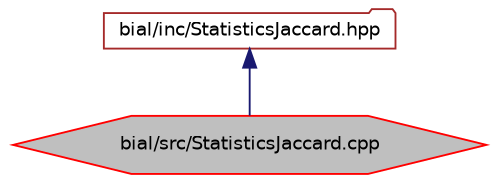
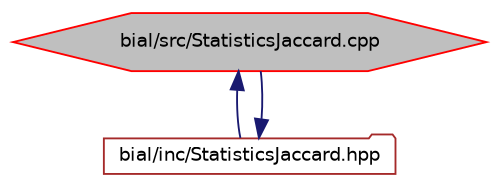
edge "bial/inc/StatisticsJaccard.hpp" -> "bial/src/StatisticsJaccard.cpp": added
